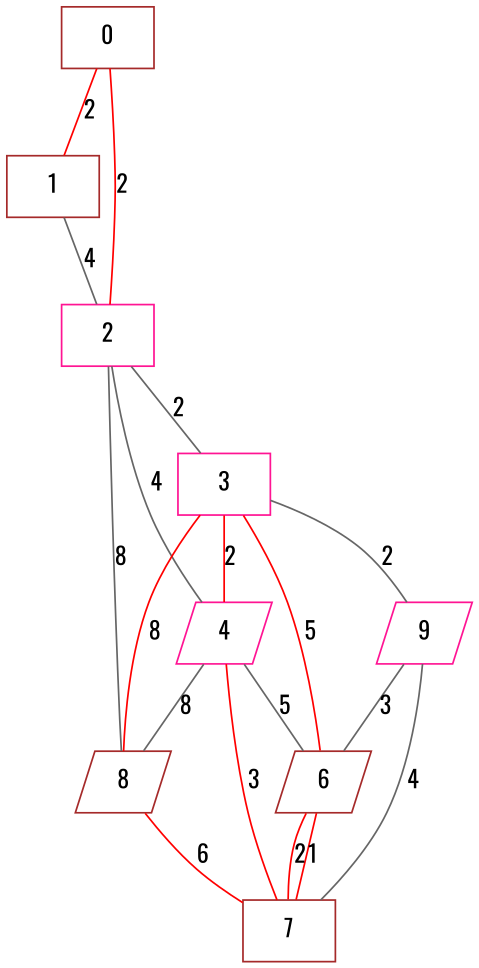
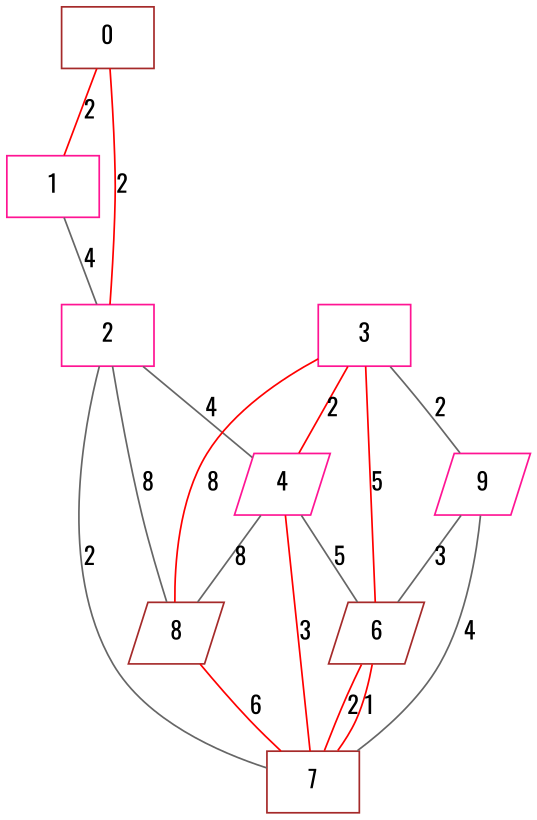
node "1": color brown -> deeppink
edge "2" -- "3": now "2" -- "7"
